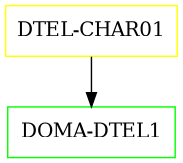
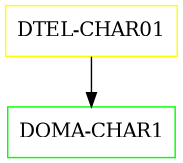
node "DOMA-DTEL1": label "DOMA-DTEL1" -> "DOMA-CHAR1"
